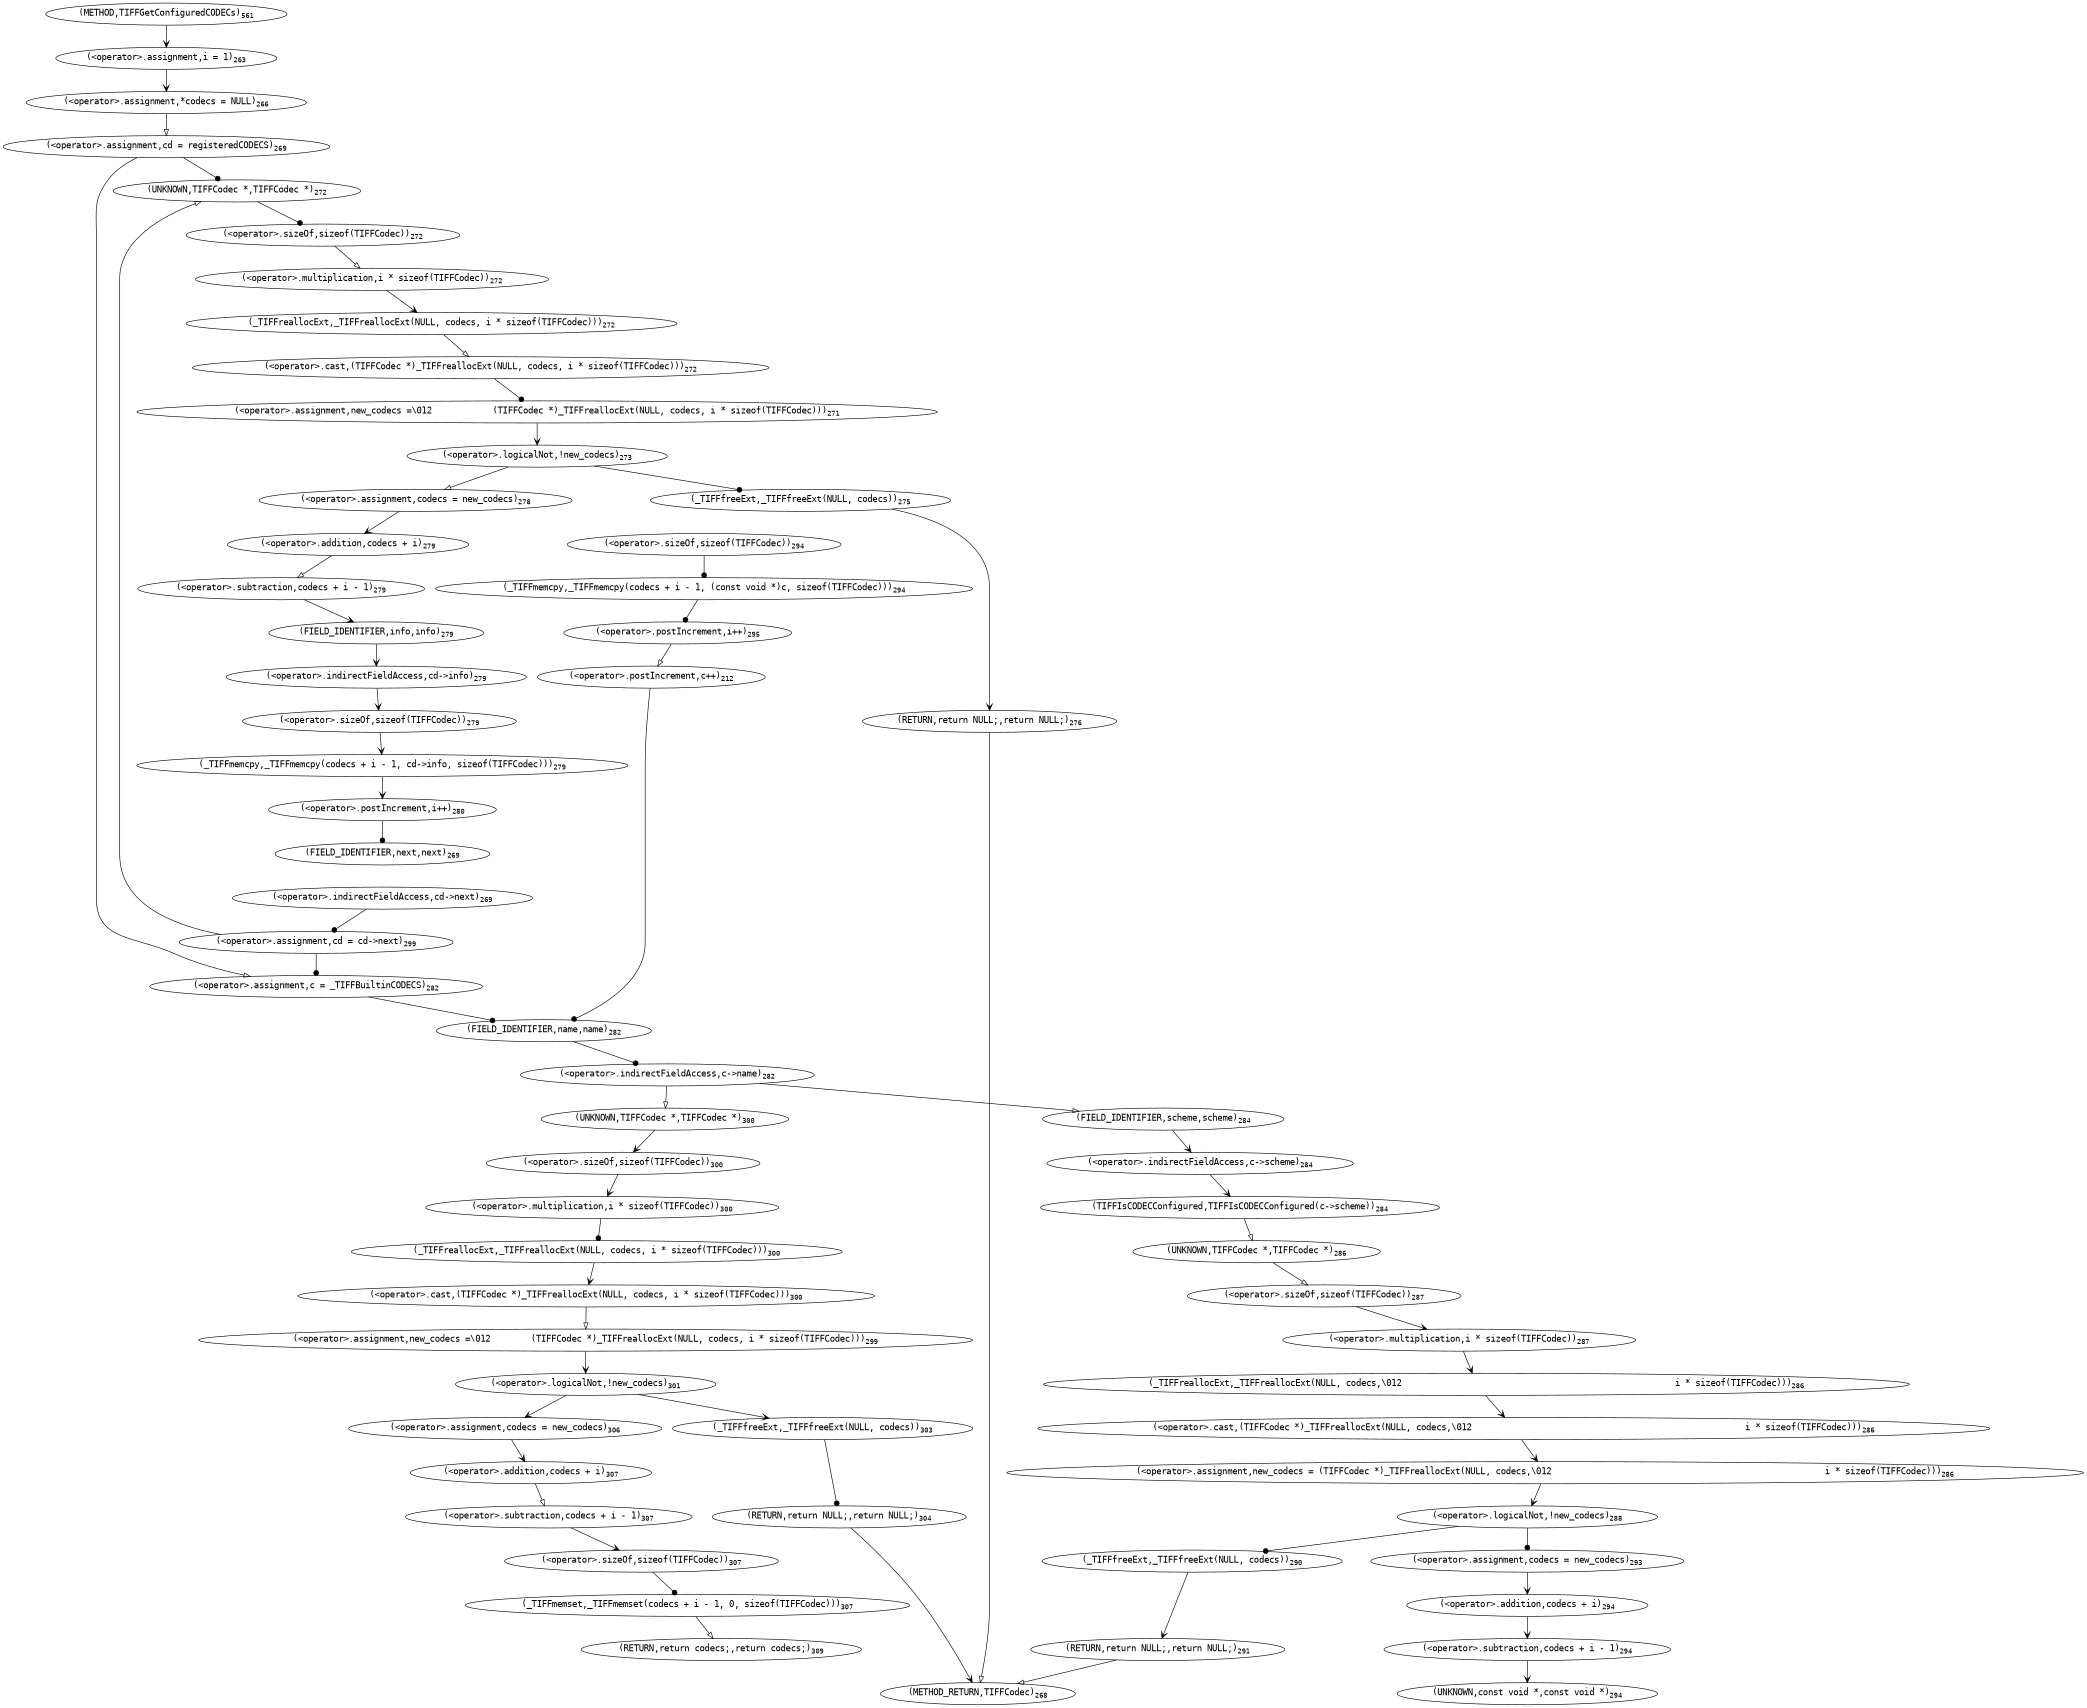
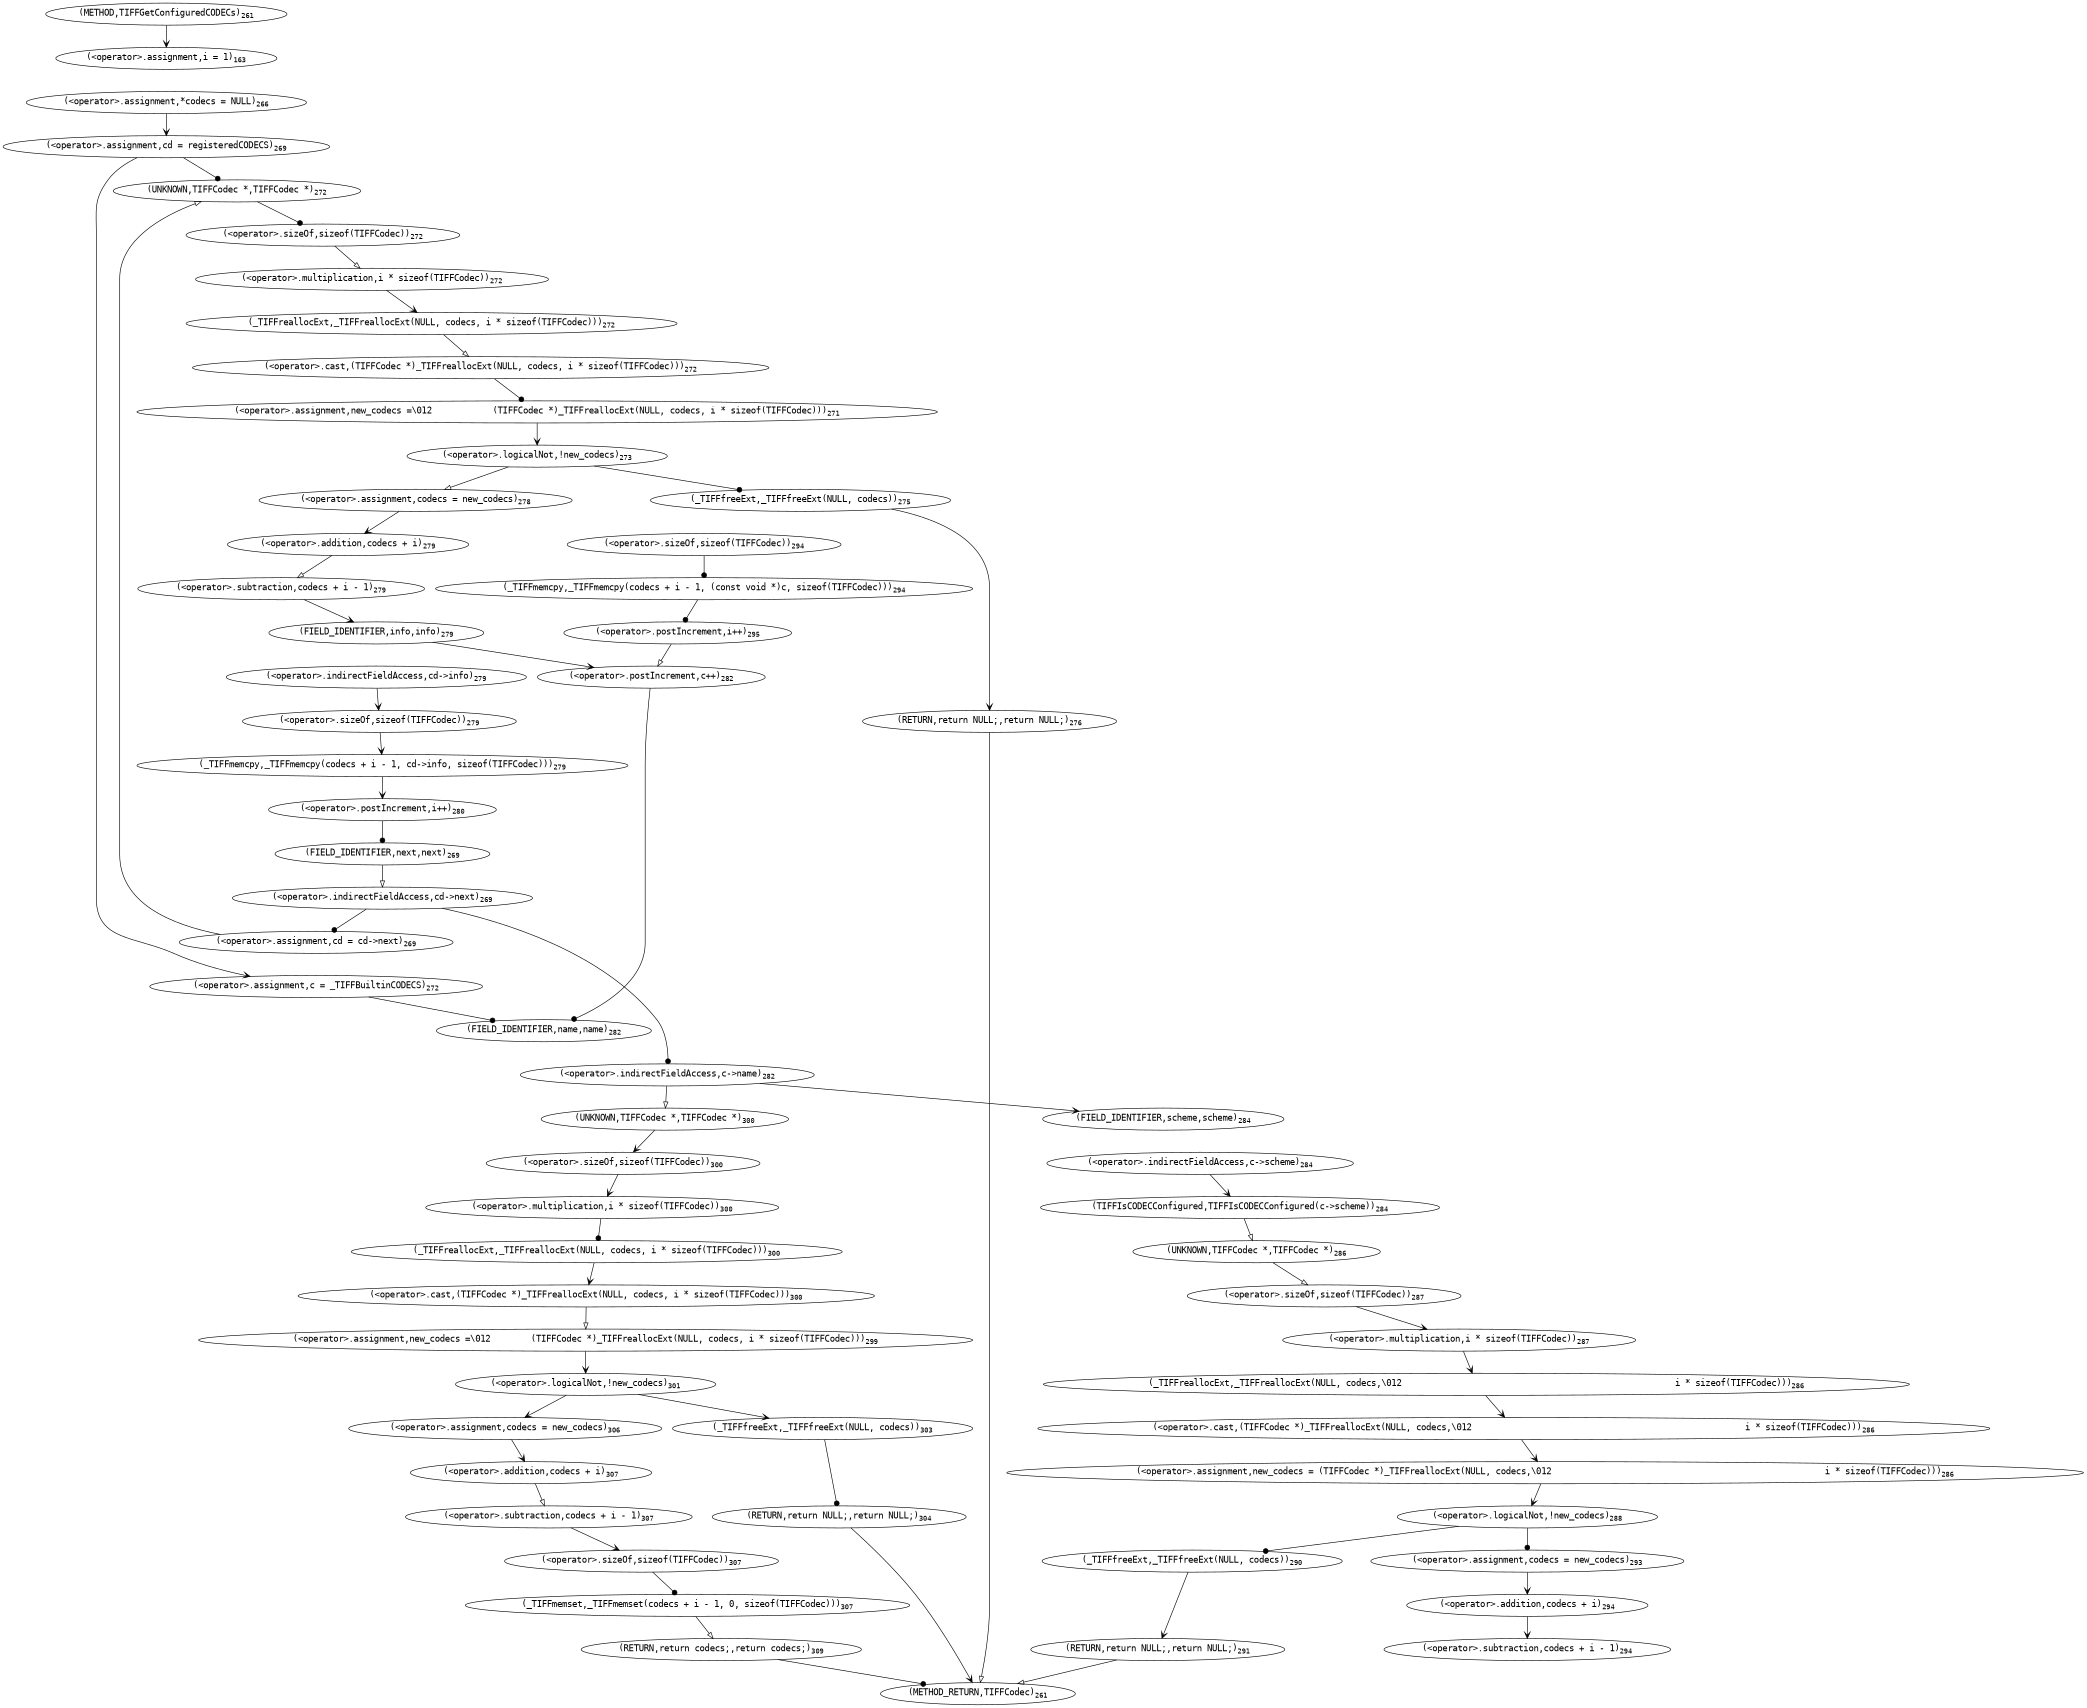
node "(METHOD,TIFFGetConfiguredCODECs)": text "561" -> "261"
node "(<operator>.assignment,i = 1)": text "263" -> "163"
edge "(<operator>.assignment,i = 1)" -> "(<operator>.assignment,*codecs = NULL)": removed
edge "(<operator>.assignment,*codecs = NULL)" -> "(<operator>.assignment,cd = registeredCODECS)": arrowhead onormal -> vee
edge "(<operator>.assignment,cd = registeredCODECS)" -> "(<operator>.assignment,c = _TIFFBuiltinCODECS)": arrowhead onormal -> vee
edge "(FIELD_IDENTIFIER,info,info)" -> "(<operator>.indirectFieldAccess,cd->info)": now "(FIELD_IDENTIFIER,info,info)" -> "(<operator>.postIncrement,c++)"
node "(<operator>.postIncrement,c++)": text "212" -> "282"
edge "(FIELD_IDENTIFIER,next,next)" -> "(<operator>.indirectFieldAccess,cd->next)": added
node "(<operator>.assignment,cd = cd->next)": text "299" -> "269"
edge "(<operator>.assignment,cd = cd->next)" -> "(<operator>.assignment,c = _TIFFBuiltinCODECS)": removed
node "(<operator>.assignment,c = _TIFFBuiltinCODECS)": text "282" -> "272"
edge "(FIELD_IDENTIFIER,name,name)" -> "(<operator>.indirectFieldAccess,c->name)": now "(<operator>.indirectFieldAccess,cd->next)" -> "(<operator>.indirectFieldAccess,c->name)"
edge "(<operator>.indirectFieldAccess,c->name)" -> "(FIELD_IDENTIFIER,scheme,scheme)": arrowhead onormal -> vee
edge "(FIELD_IDENTIFIER,scheme,scheme)" -> "(<operator>.indirectFieldAccess,c->scheme)": removed
edge "(RETURN,return codecs;,return codecs;)" -> "(METHOD_RETURN,TIFFCodec)": added
node "(METHOD_RETURN,TIFFCodec)": text "268" -> "261"
node "(UNKNOWN,const void *,const void *)": removed
